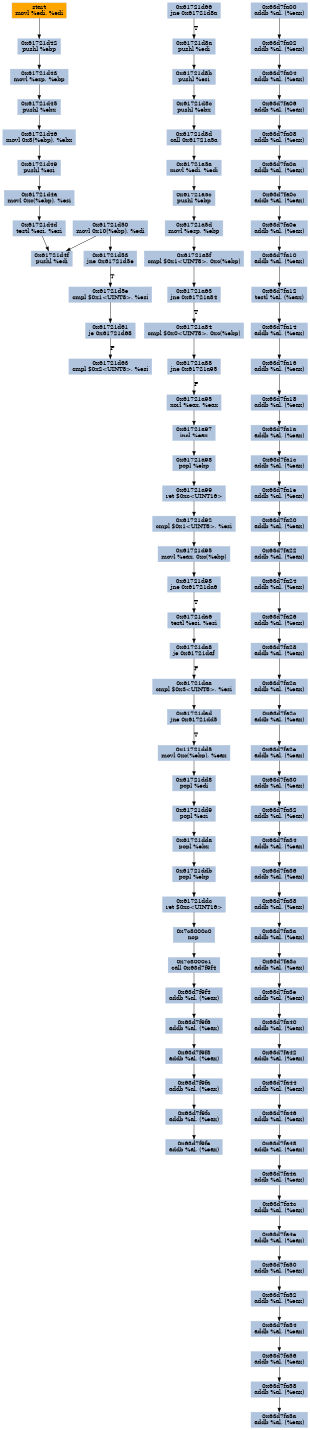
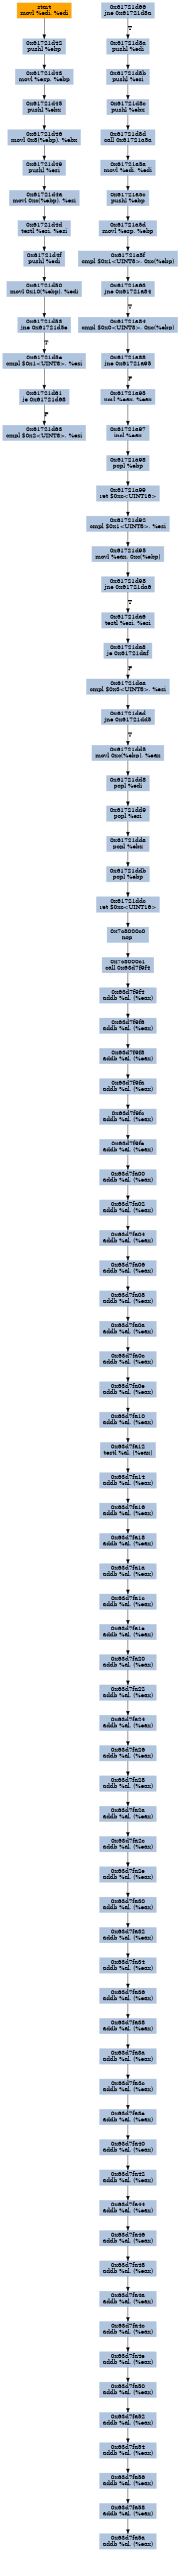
edge "0x61721d50 movl 0x10(%ebp), %edi" -> "0x61721d4f pushl %edi": reversed
node "0x11721dd5 movl 0xc(%ebp), %eax": label "0x11721dd5 movl 0xc(%ebp), %eax" -> "0x61721dd5 movl 0xc(%ebp), %eax"
edge "0x63d7f9fe addb %al, (%eax)" -> "0x63d7fa00 addb %al, (%eax)": added
